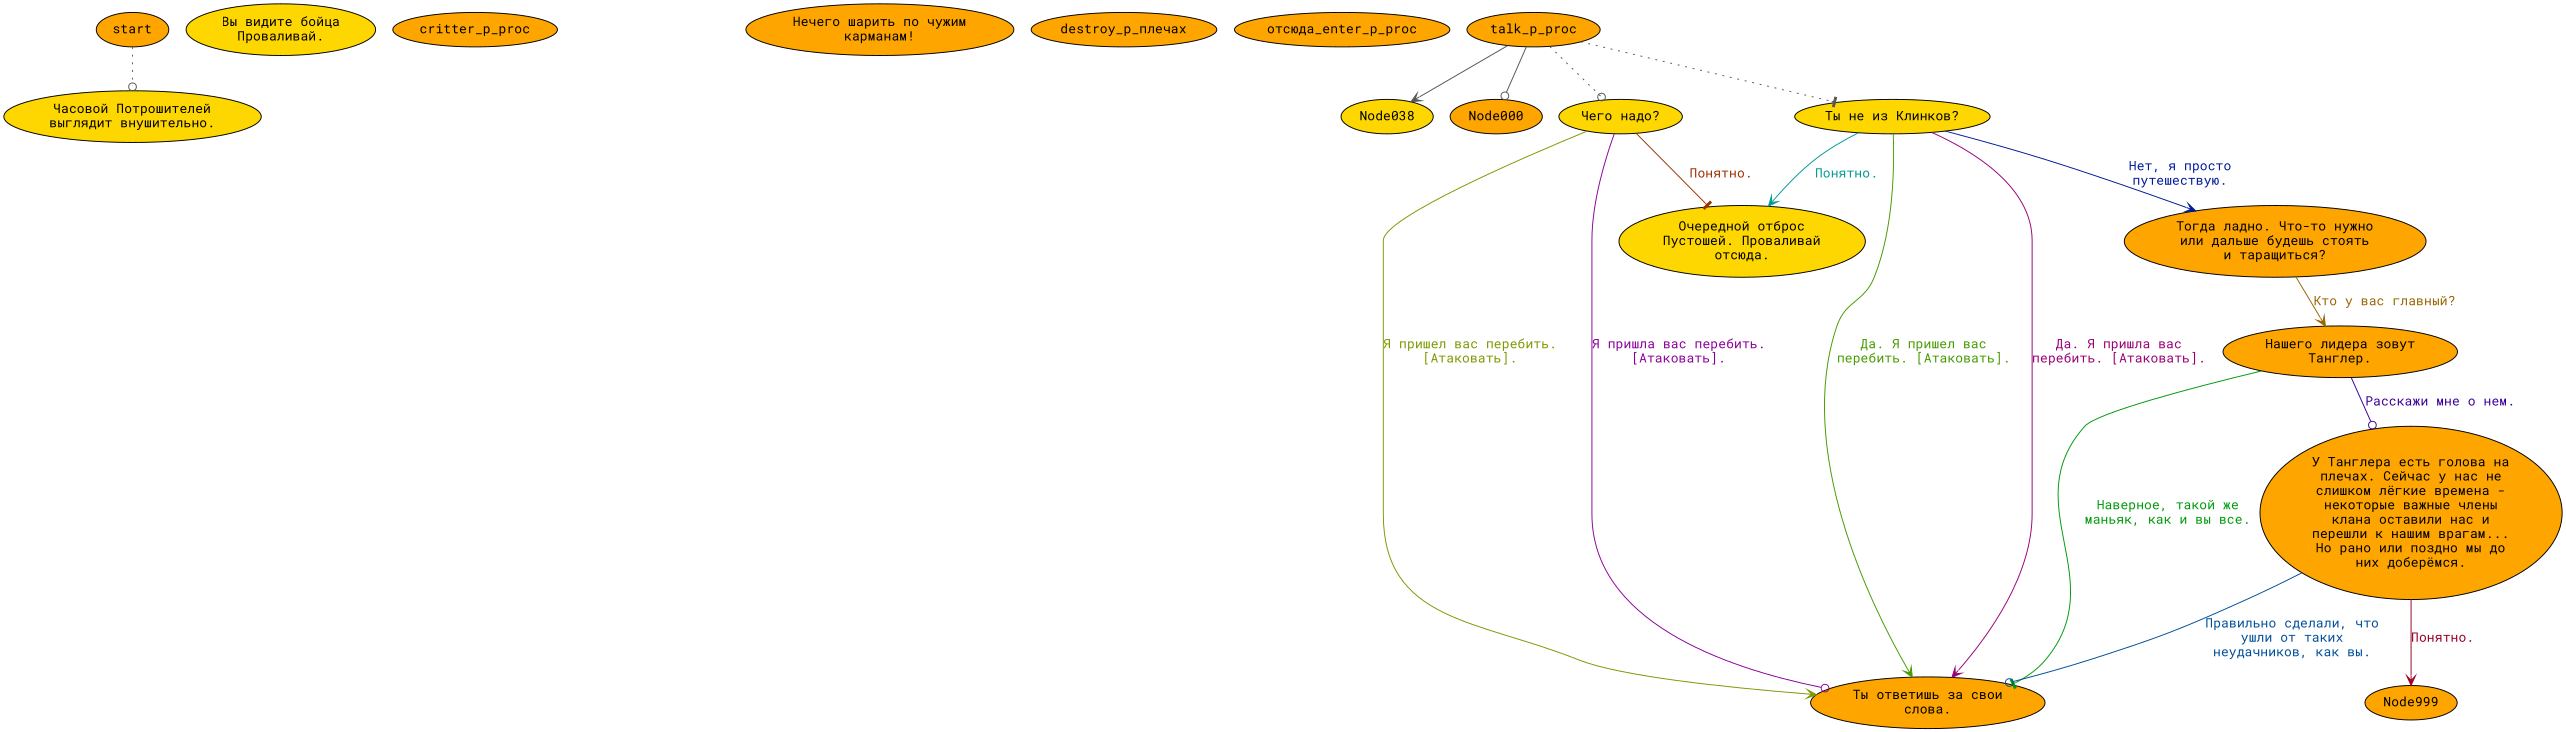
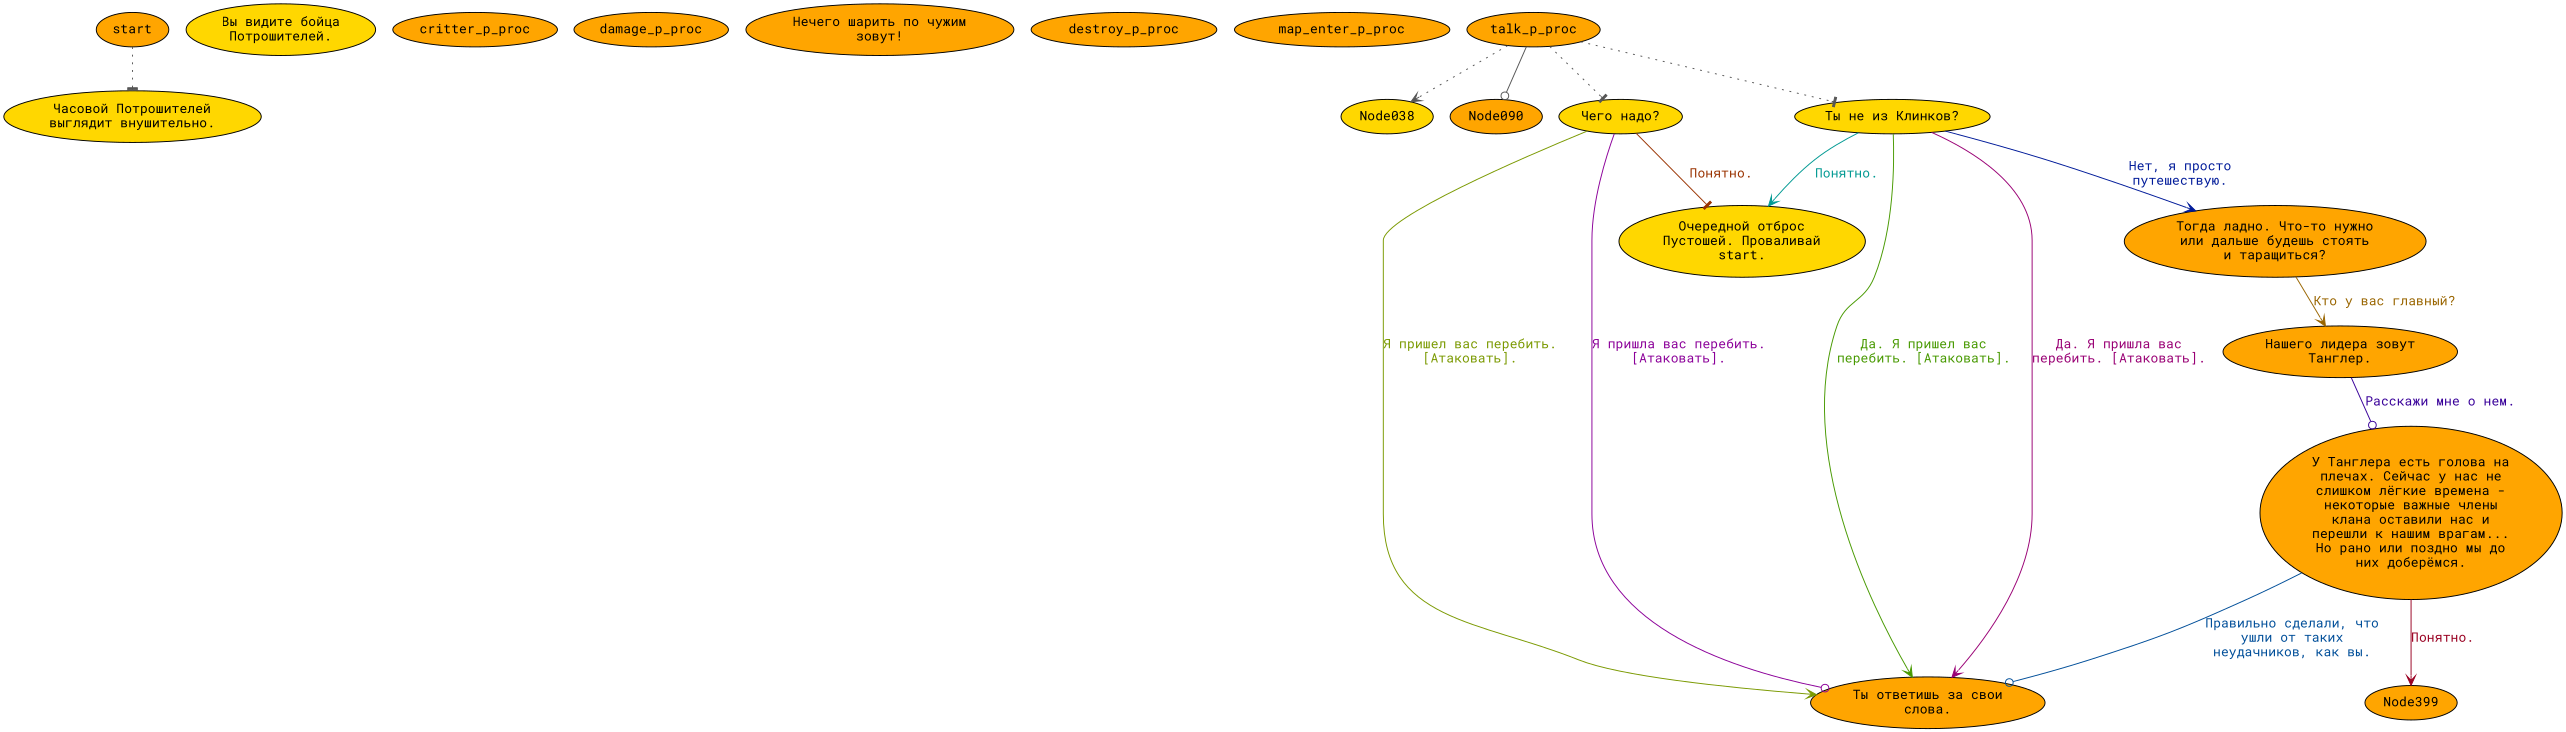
node "Вы видите бойца Проваливай.": label "Вы видите бойца Проваливай." -> "Вы видите бойца Потрошителей."
node "damage_p_proc": added
node "Нечего шарить по чужим карманам!": label "Нечего шарить по чужим карманам!" -> "Нечего шарить по чужим зовут!"
node "destroy_p_плечах": label "destroy_p_плечах" -> "destroy_p_proc"
node "отсюда_enter_p_proc": label "отсюда_enter_p_proc" -> "map_enter_p_proc"
edge "start" -> "Часовой Потрошителей выглядит внушительно.": arrowhead odot -> tee
edge "talk_p_proc" -> "Node038": style solid -> dotted
edge "talk_p_proc" -> "Чего надо?": arrowhead odot -> tee
node "Node000": label "Node000" -> "Node090"
node "Очередной отброс Пустошей. Проваливай отсюда.": label "Очередной отброс Пустошей. Проваливай отсюда." -> "Очередной отброс Пустошей. Проваливай start."
edge "Нашего лидера зовут Танглер." -> "Ты ответишь за свои слова.": removed, label "Наверное, такой же маньяк, как и вы все."
node "Node999": label "Node999" -> "Node399"
